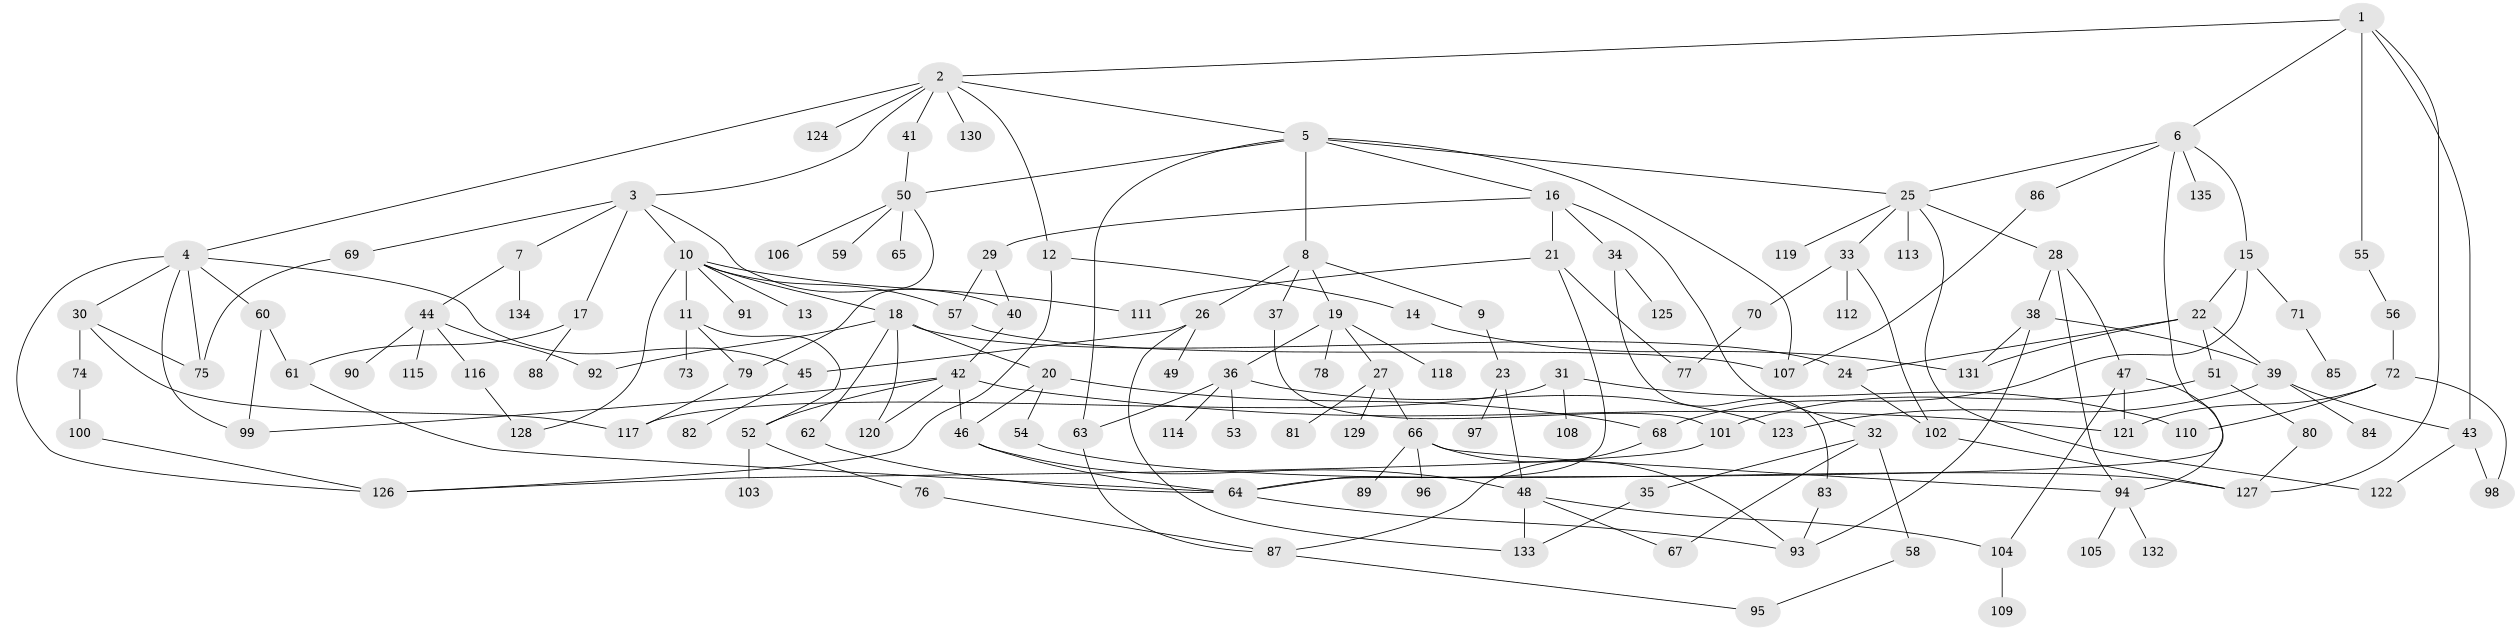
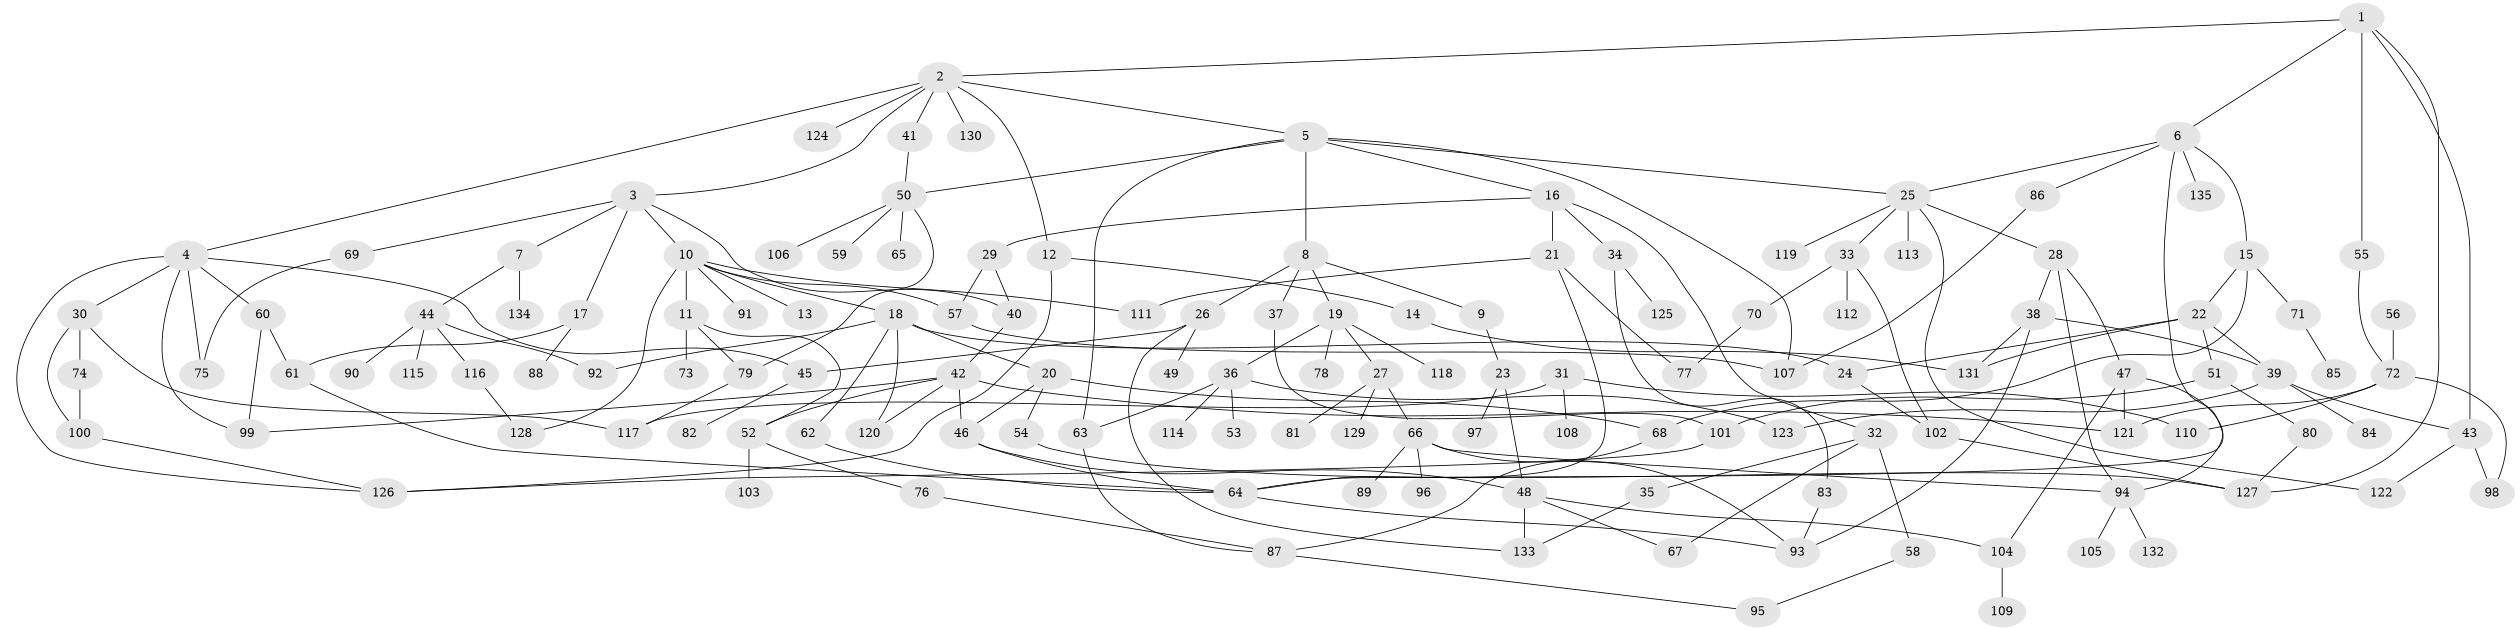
edge "55" -- "56": now "55" -- "72"
edge "30" -- "75": now "30" -- "100"
